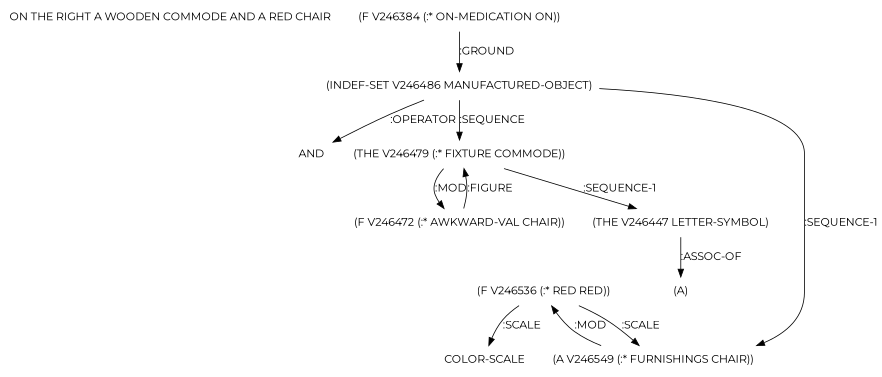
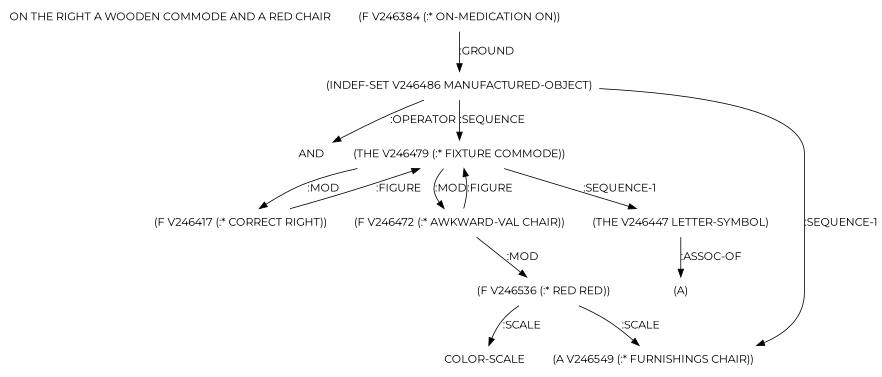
node "(F V246417 (:* CORRECT RIGHT))": added
edge "(A V246549 (:* FURNISHINGS CHAIR))" -> "(F V246536 (:* RED RED))": now "(F V246472 (:* AWKWARD-VAL CHAIR))" -> "(F V246536 (:* RED RED))"
